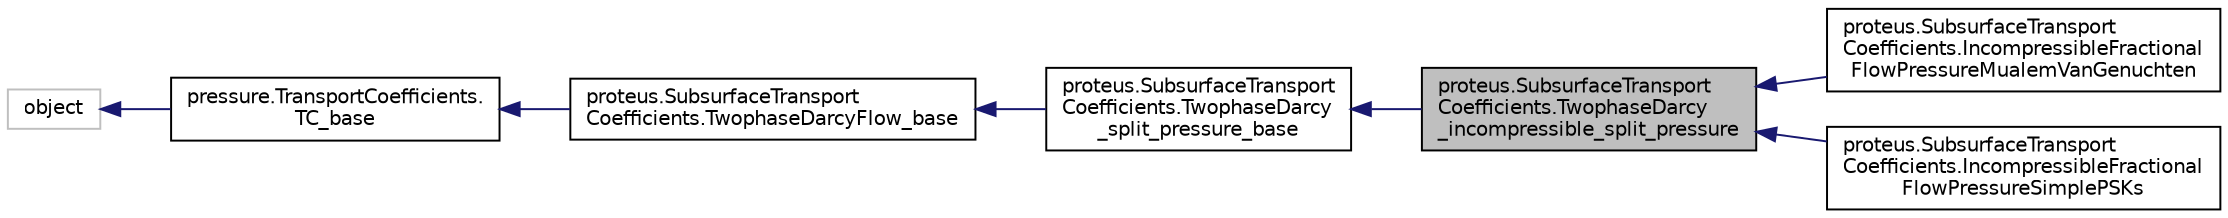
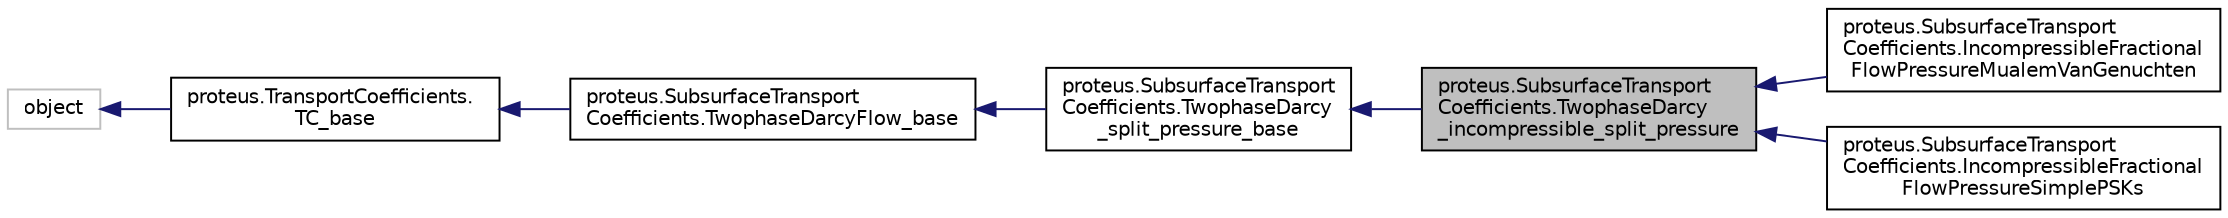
node "pressure.TransportCoefficients. TC_base": label "pressure.TransportCoefficients. TC_base" -> "proteus.TransportCoefficients. TC_base"
